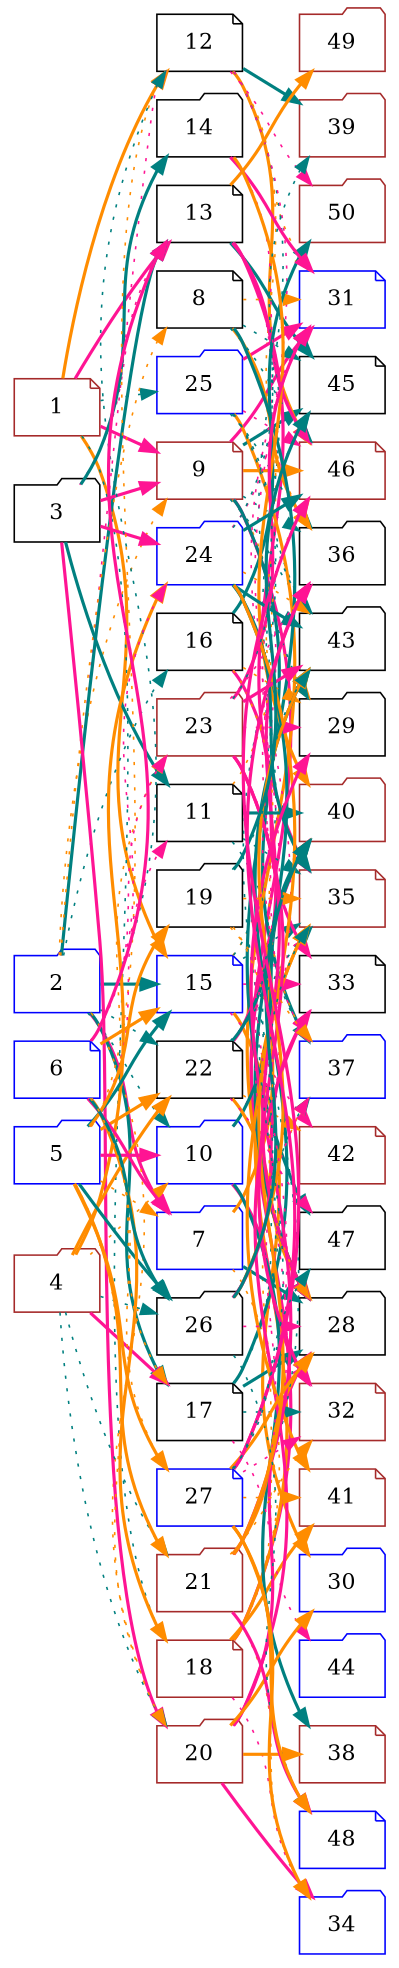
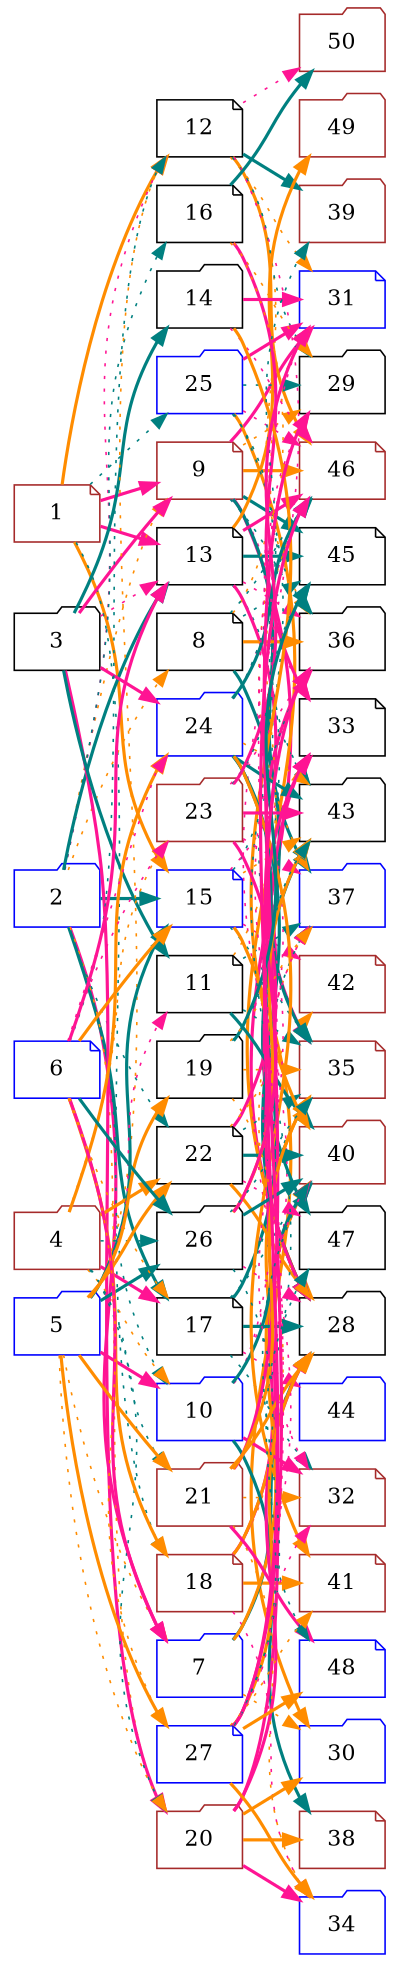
edge "25" -> "43": now "25" -> "29"
edge "23" -> "32": style bold -> dotted
